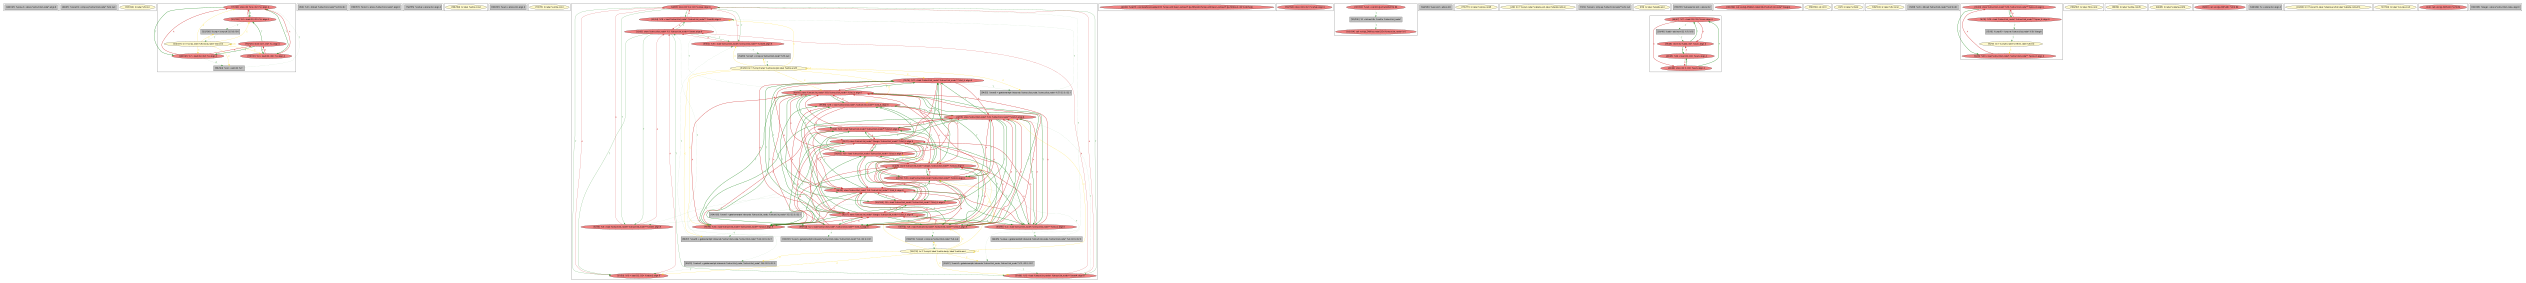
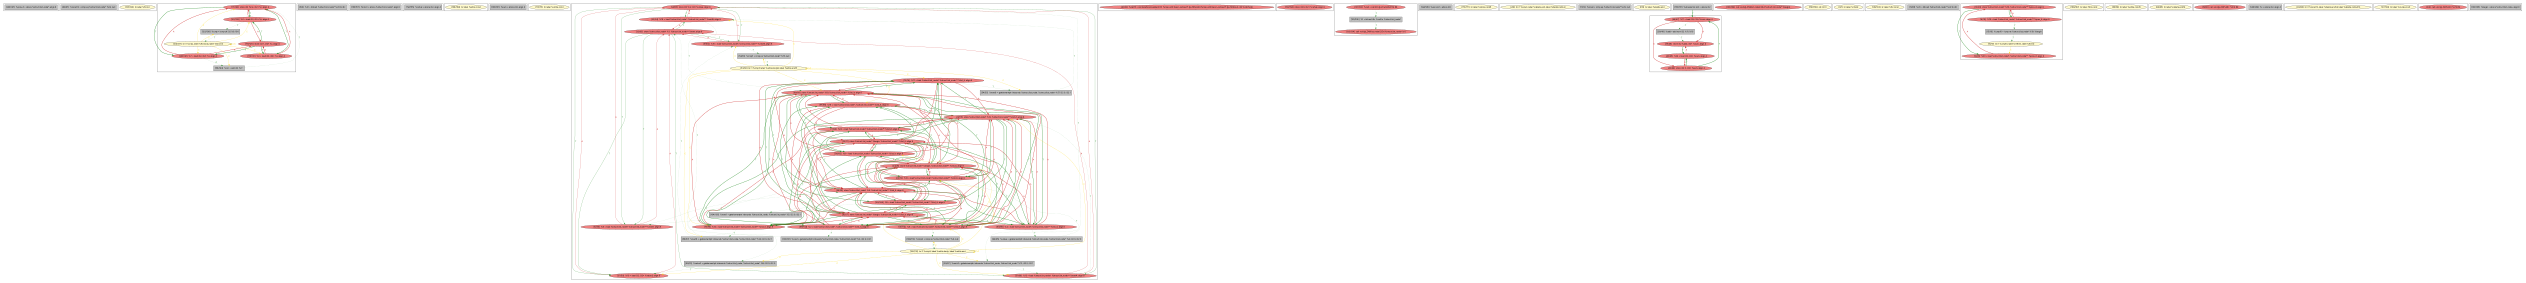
edge "[122/139]  %0 = load i32, i32* %i, align 4" -> "[119/120]  store i32 1, i32* %i, align 4": added, label "A"
edge "[39/48]  store i32 %add, i32* %sum, align 4" -> "[46/47]  %11 = load i32, i32* %sum, align 4": now "[150/151]  %ehselector.slot = alloca i32" -> "[46/47]  %11 = load i32, i32* %sum, align 4"
edge "[40/45]  %24 = load i32, i32* %sum, align 4" -> "[43/44]  store i32 0, i32* %sum, align 4": style dotted -> solid
